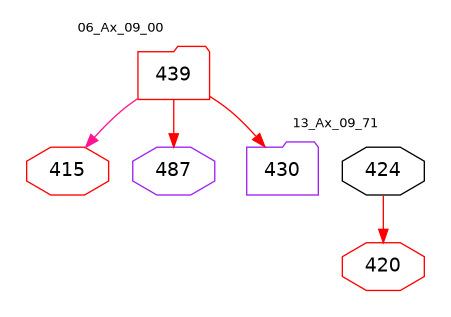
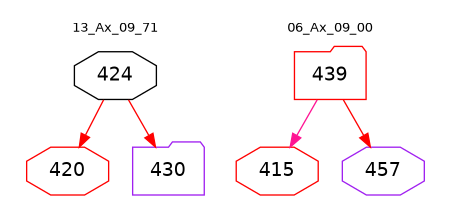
edge "439" -> "430": now "424" -> "430"
node "487": label "487" -> "457"
